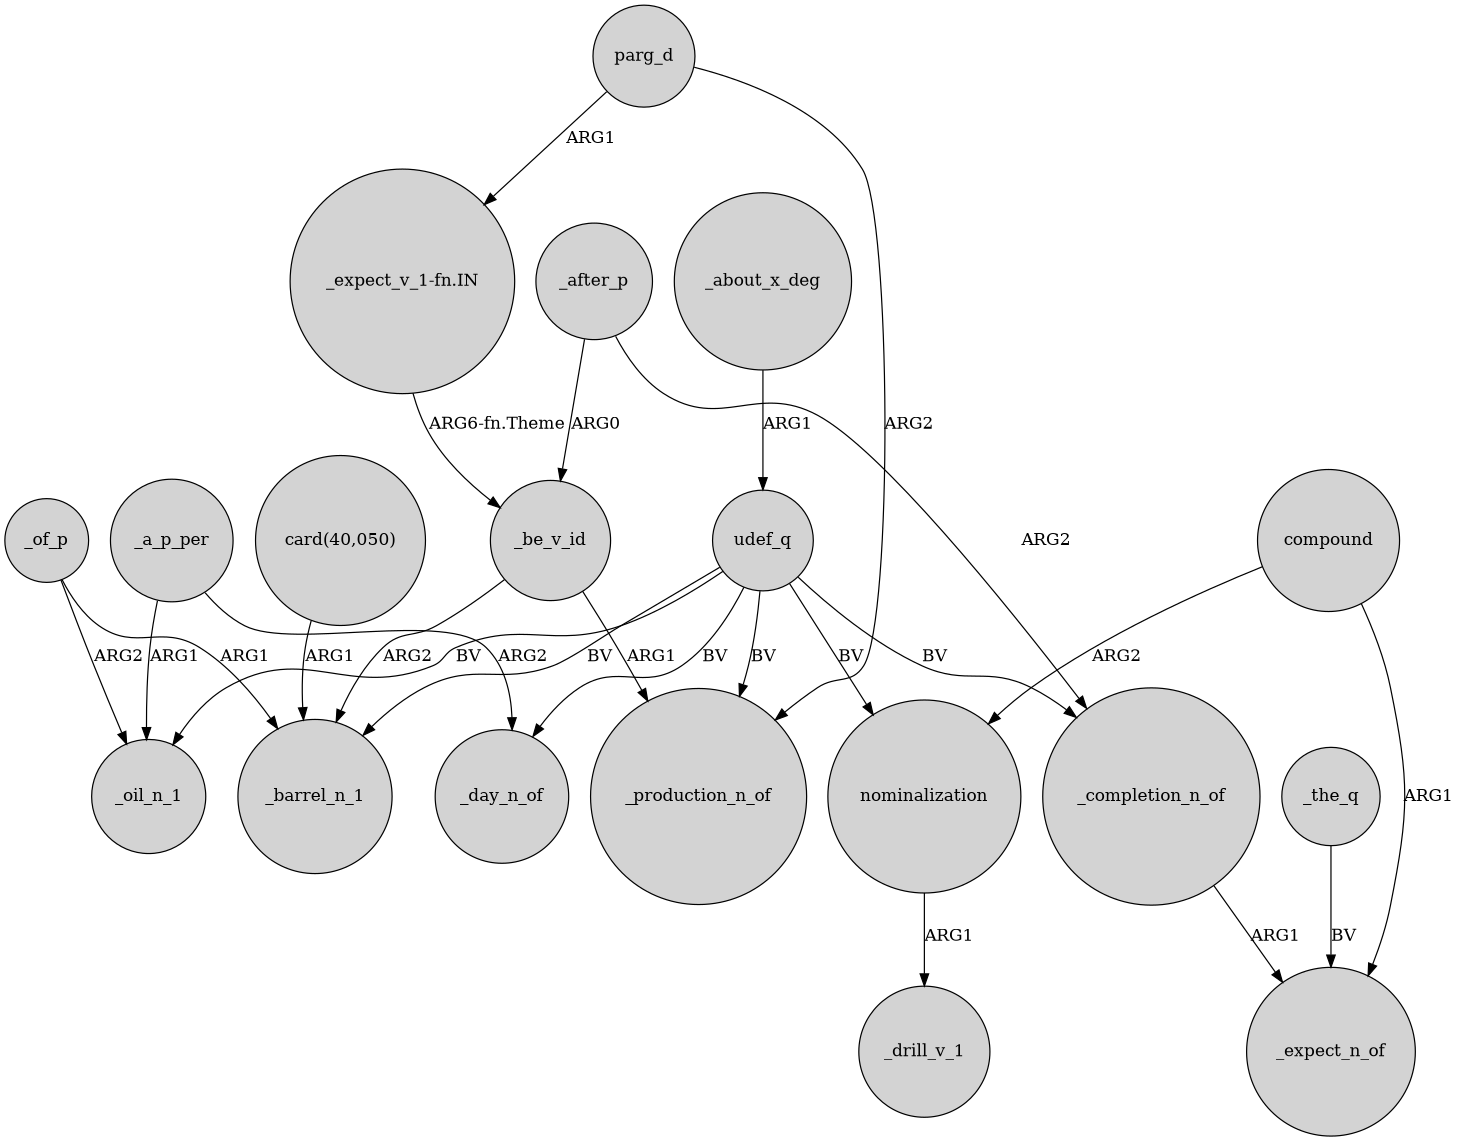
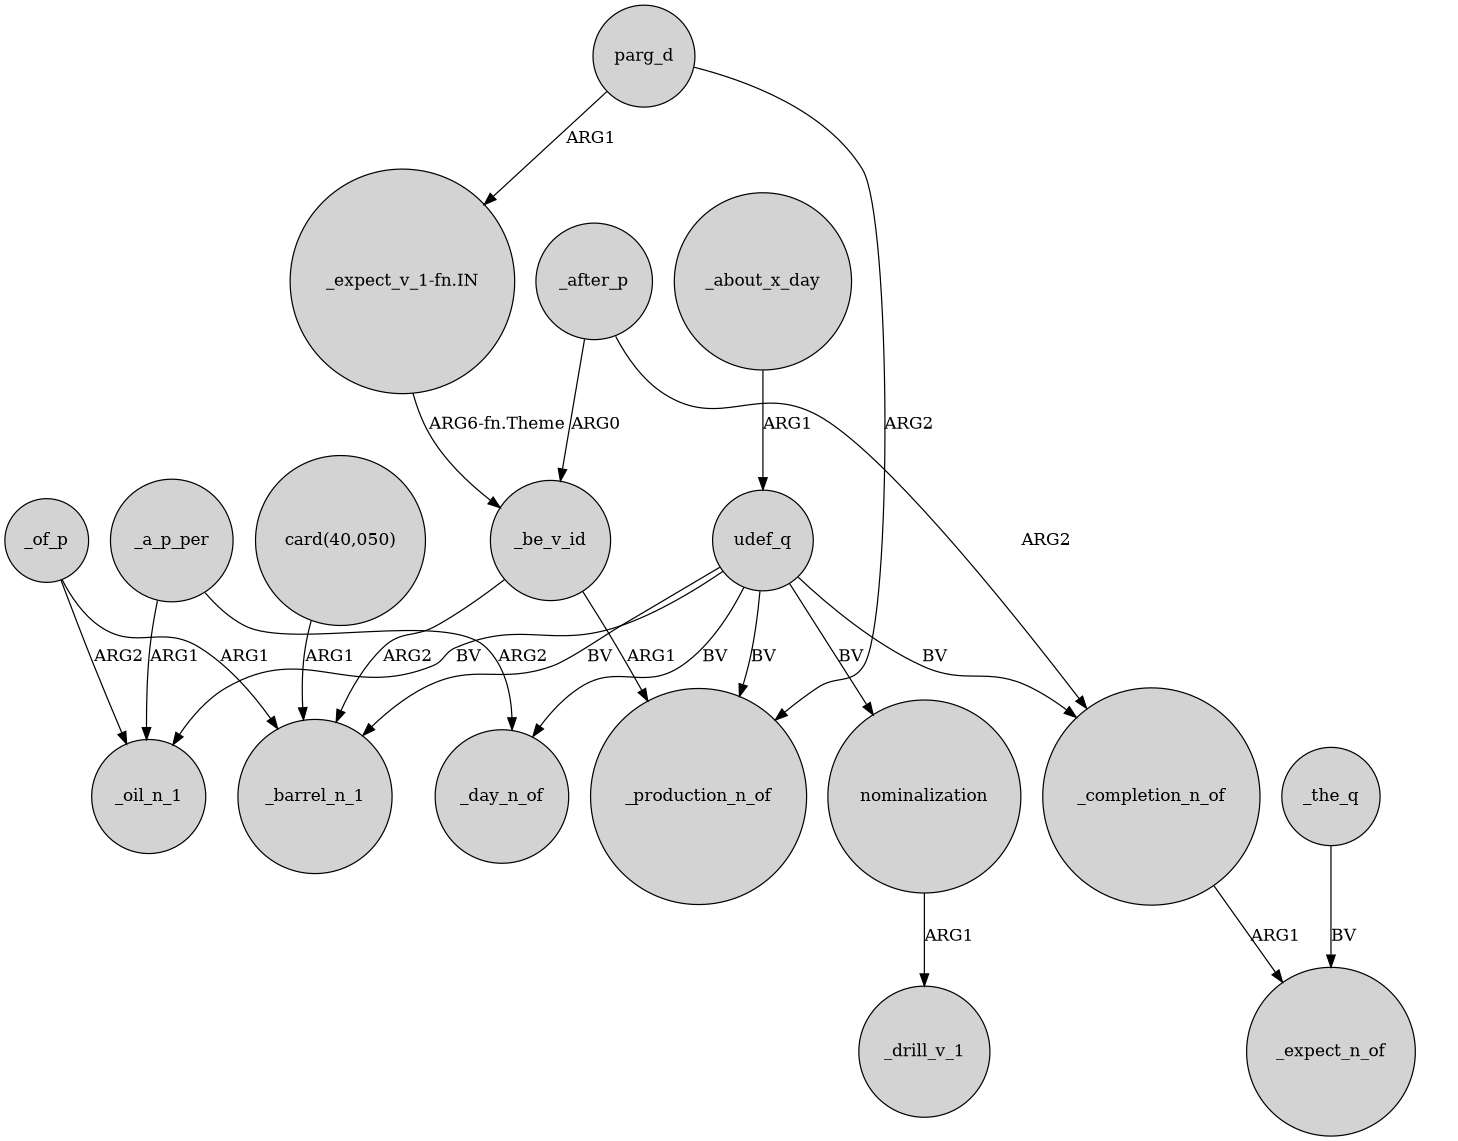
node "_about_x_deg": label "_about_x_deg" -> "_about_x_day"
node "compound": removed
